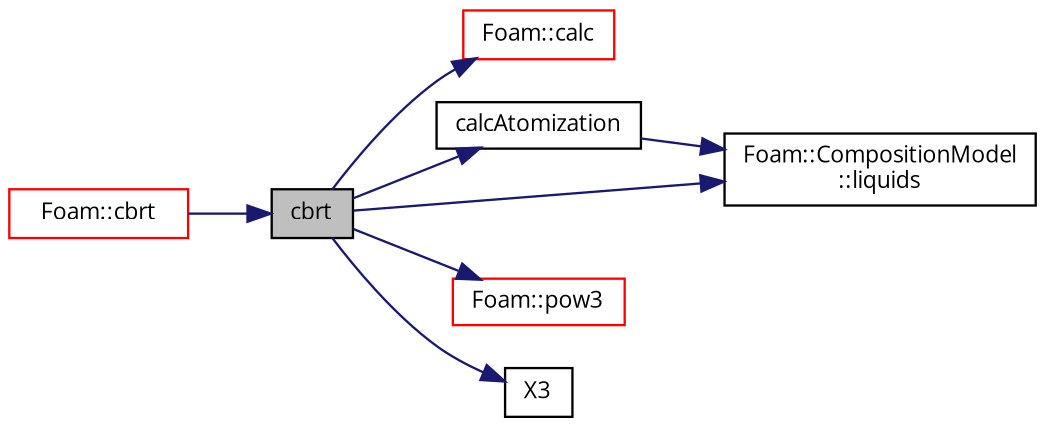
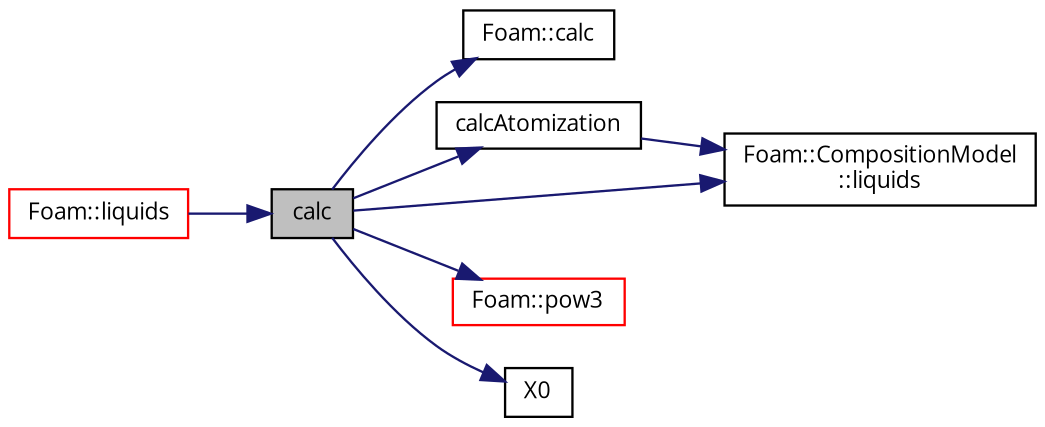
node "Foam::calc": color red -> black
node "Foam::cbrt": label "Foam::cbrt" -> "Foam::liquids"
node "cbrt": label "cbrt" -> "calc"
node "X3": label "X3" -> "X0"
